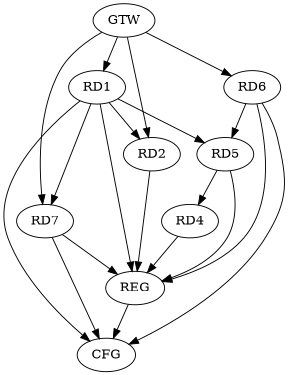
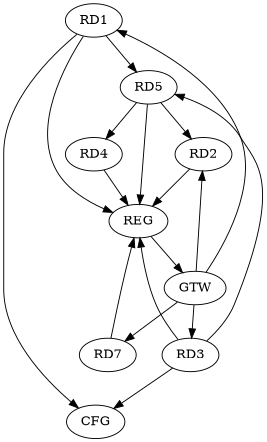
node "RD6": label "RD6" -> "RD3"
edge "RD1" -> "RD2": now "RD5" -> "RD2"
edge "RD1" -> "RD7": removed
edge "RD7" -> "CFG": removed
edge "REG" -> "CFG": now "REG" -> "GTW"
